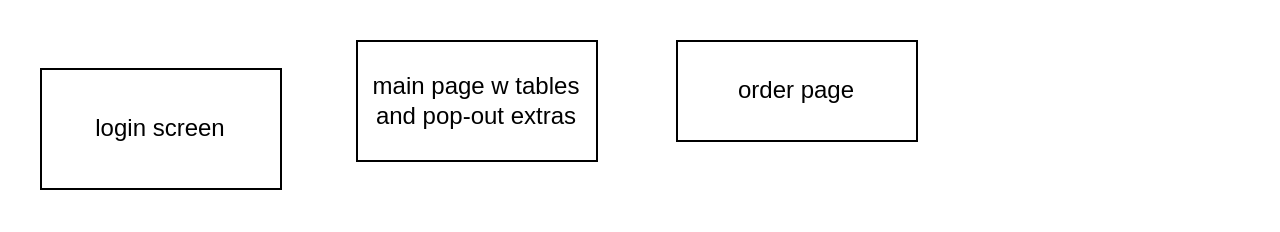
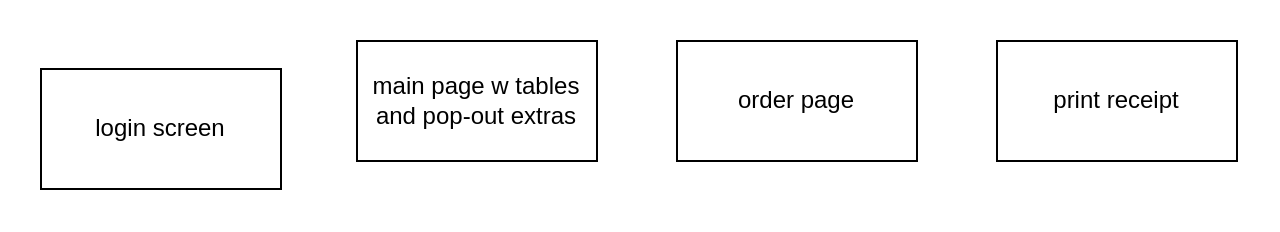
node "order page": size 240x100 -> 240x120
node "print receipt": added
